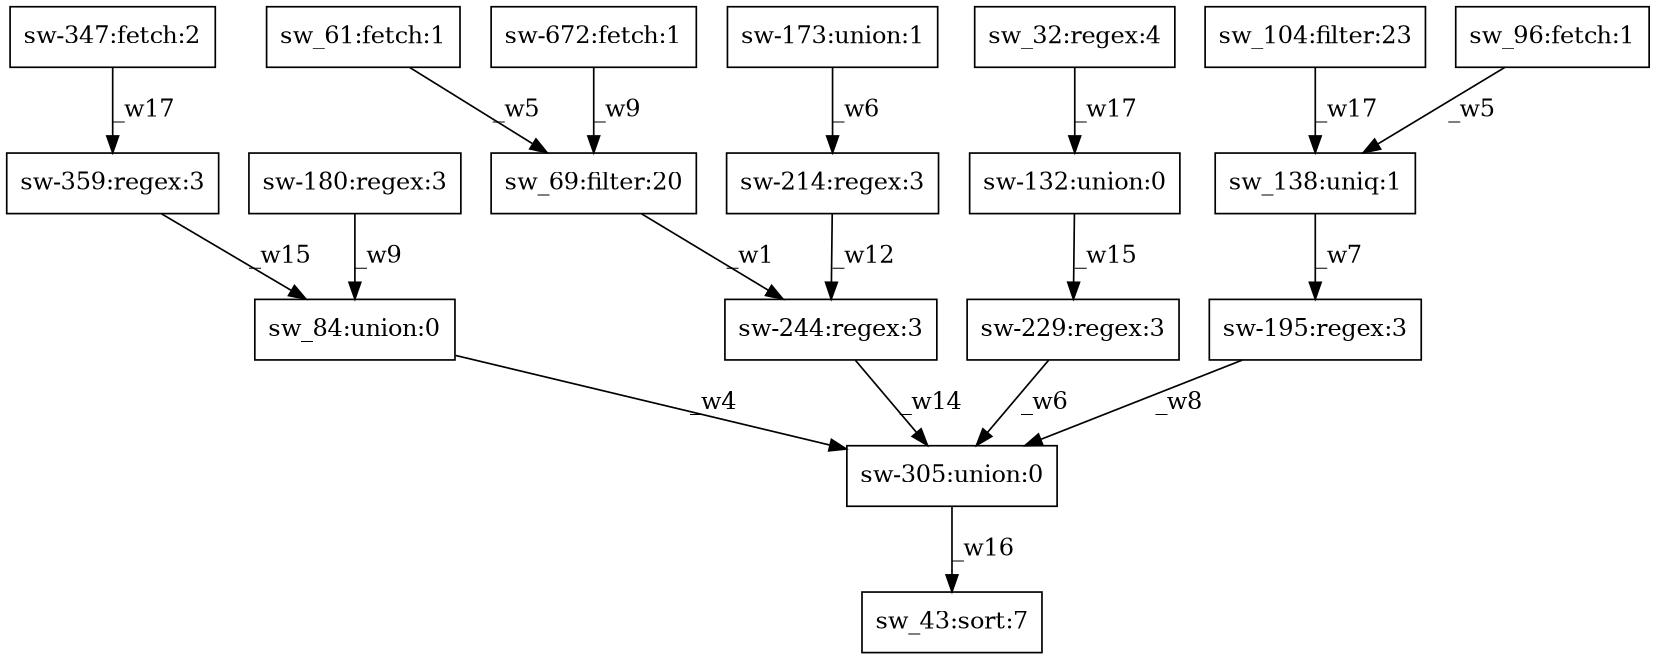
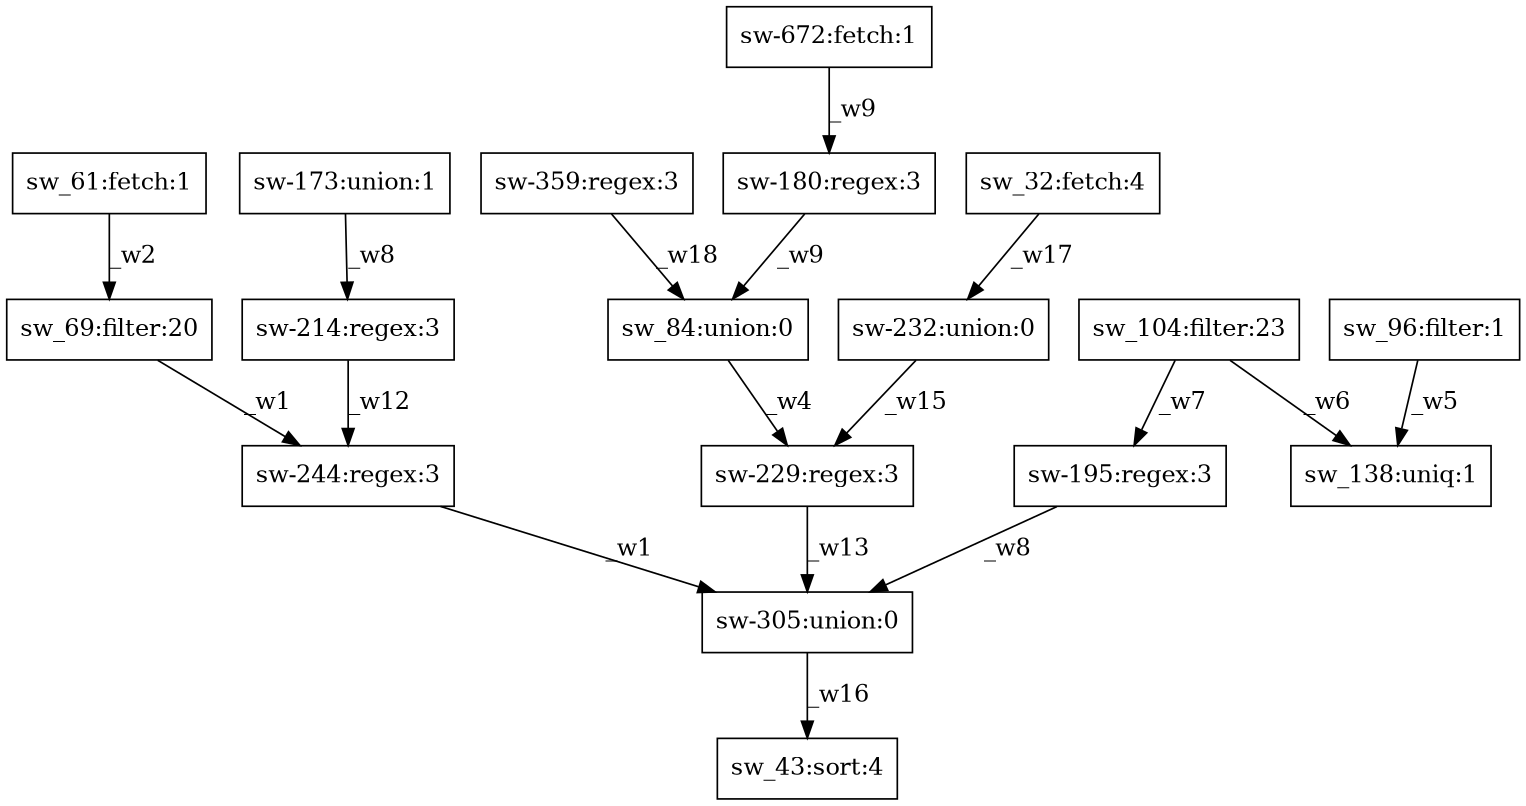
node "sw-347:fetch:2": removed
node "sw_32:regex:4": label "sw_32:regex:4" -> "sw_32:fetch:4"
node "sw_96:fetch:1": label "sw_96:fetch:1" -> "sw_96:filter:1"
edge "sw-672:fetch:1" -> "sw_69:filter:20": now "sw-672:fetch:1" -> "sw-180:regex:3"
edge "sw_61:fetch:1" -> "sw_69:filter:20": label "_w5" -> "_w2"
edge "sw-173:union:1" -> "sw-214:regex:3": label "_w6" -> "_w8"
edge "sw_104:filter:23" -> "sw_138:uniq:1": label "_w17" -> "_w6"
node "sw-132:union:0": label "sw-132:union:0" -> "sw-232:union:0"
edge "sw_138:uniq:1" -> "sw-195:regex:3": now "sw_104:filter:23" -> "sw-195:regex:3"
edge "sw-359:regex:3" -> "sw_84:union:0": label "_w15" -> "_w18"
edge "sw_84:union:0" -> "sw-305:union:0": now "sw_84:union:0" -> "sw-229:regex:3"
edge "sw-244:regex:3" -> "sw-305:union:0": label "_w14" -> "_w1"
edge "sw-229:regex:3" -> "sw-305:union:0": label "_w6" -> "_w13"
node "sw_43:sort:7": label "sw_43:sort:7" -> "sw_43:sort:4"
